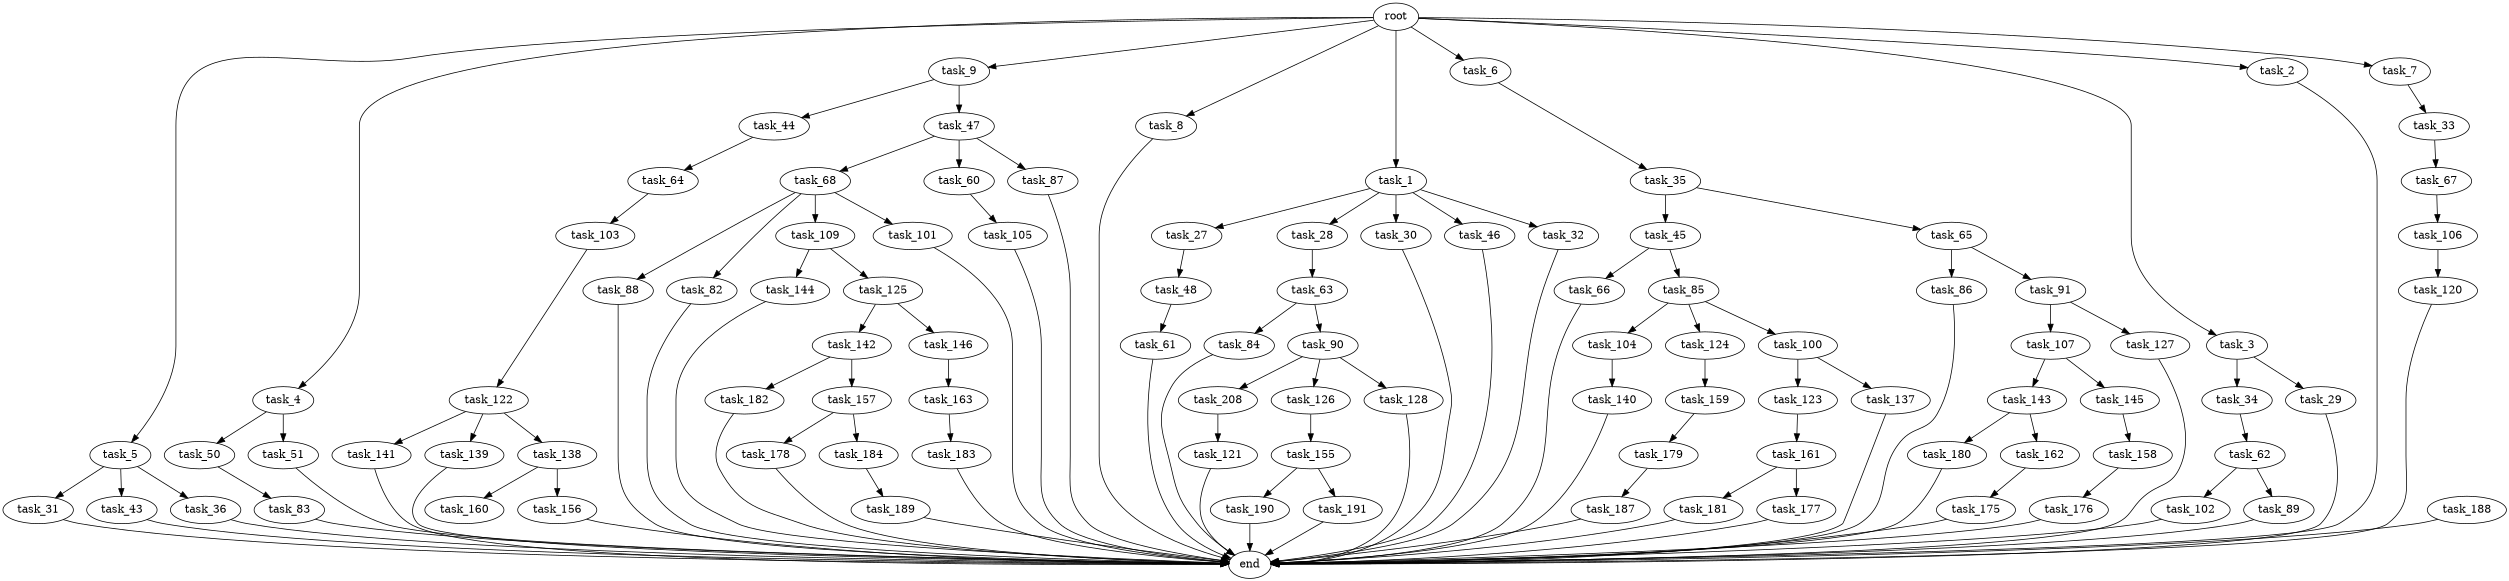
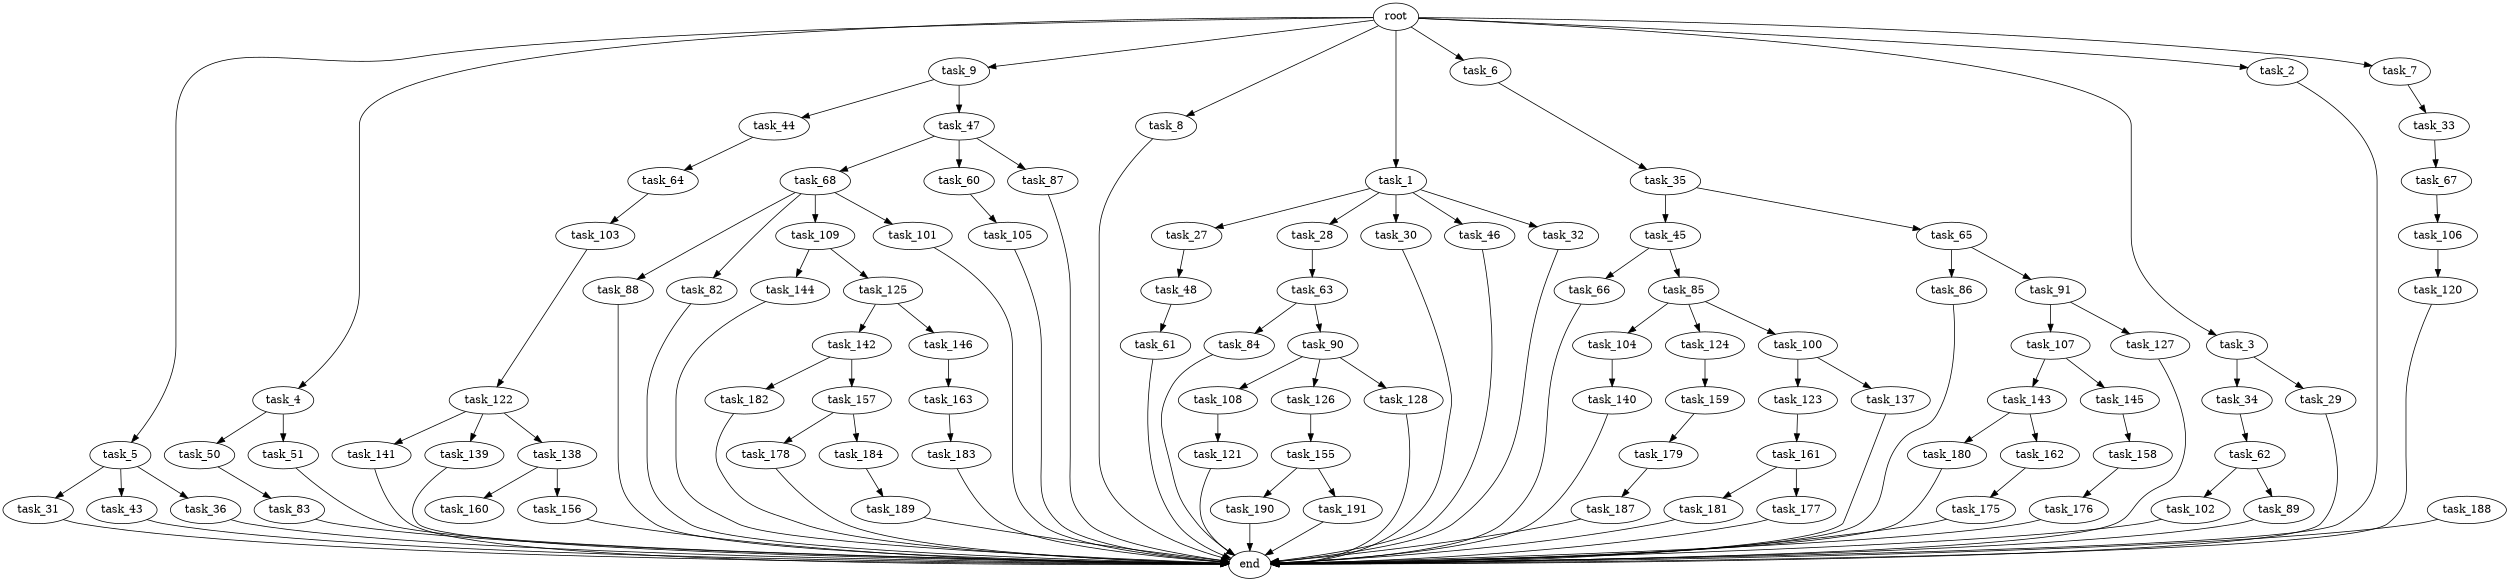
node "task_208": label "task_208" -> "task_108"
